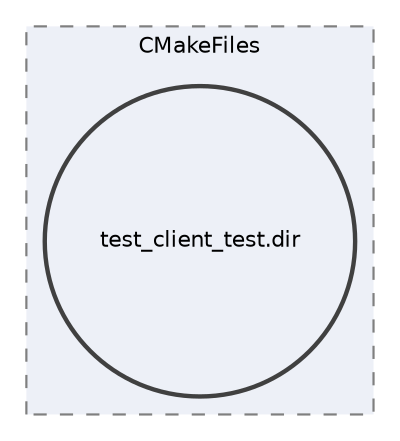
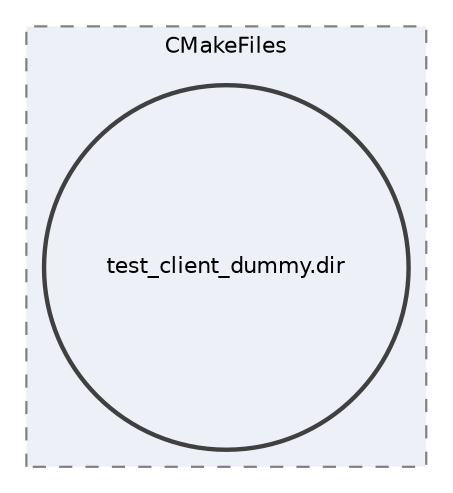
node "test_client_test.dir": label "test_client_test.dir" -> "test_client_dummy.dir"
